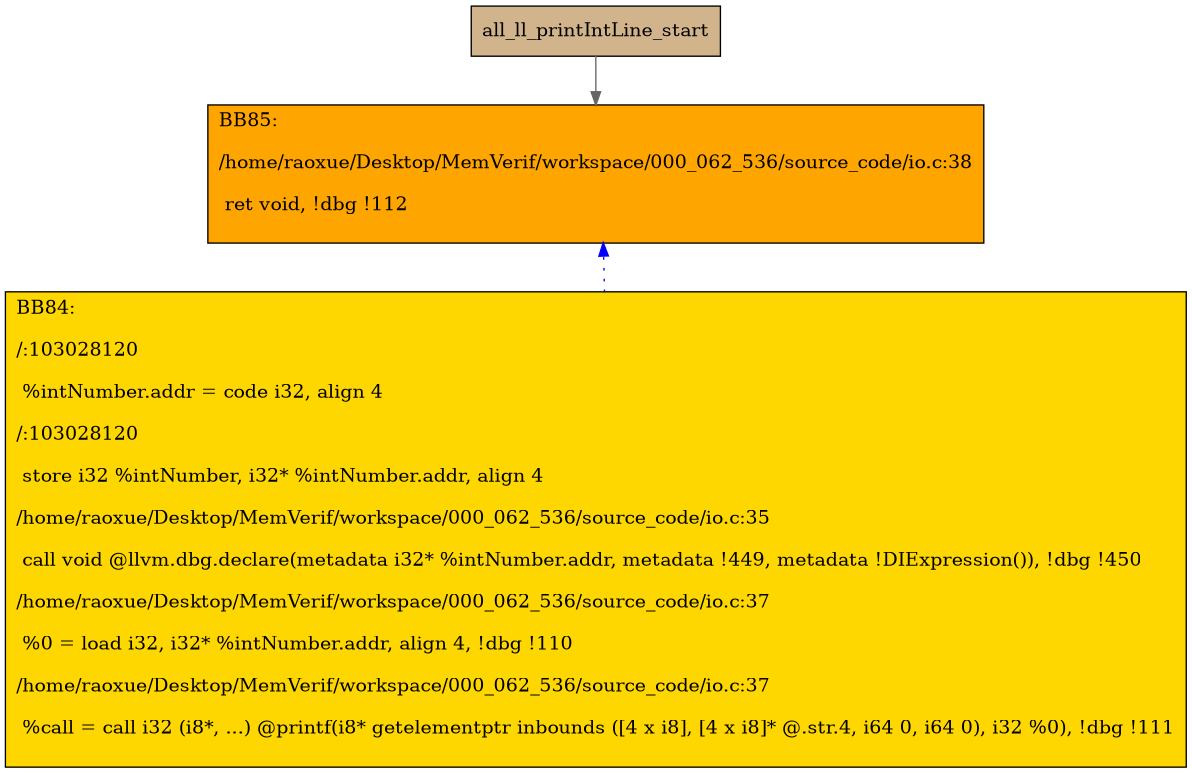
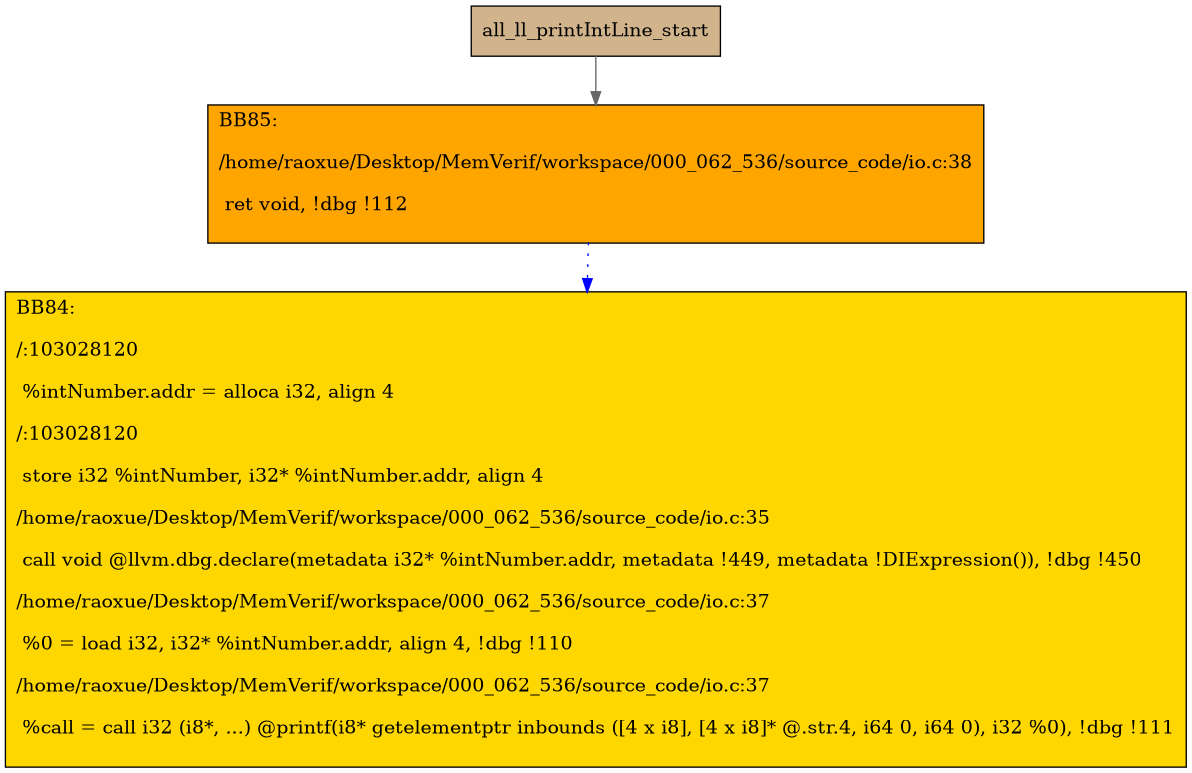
edge "BB84:" -> "BB85:": reversed
node "BB84:": text "%intNumber.addr = code i32, align 4" -> "%intNumber.addr = alloca i32, align 4"
